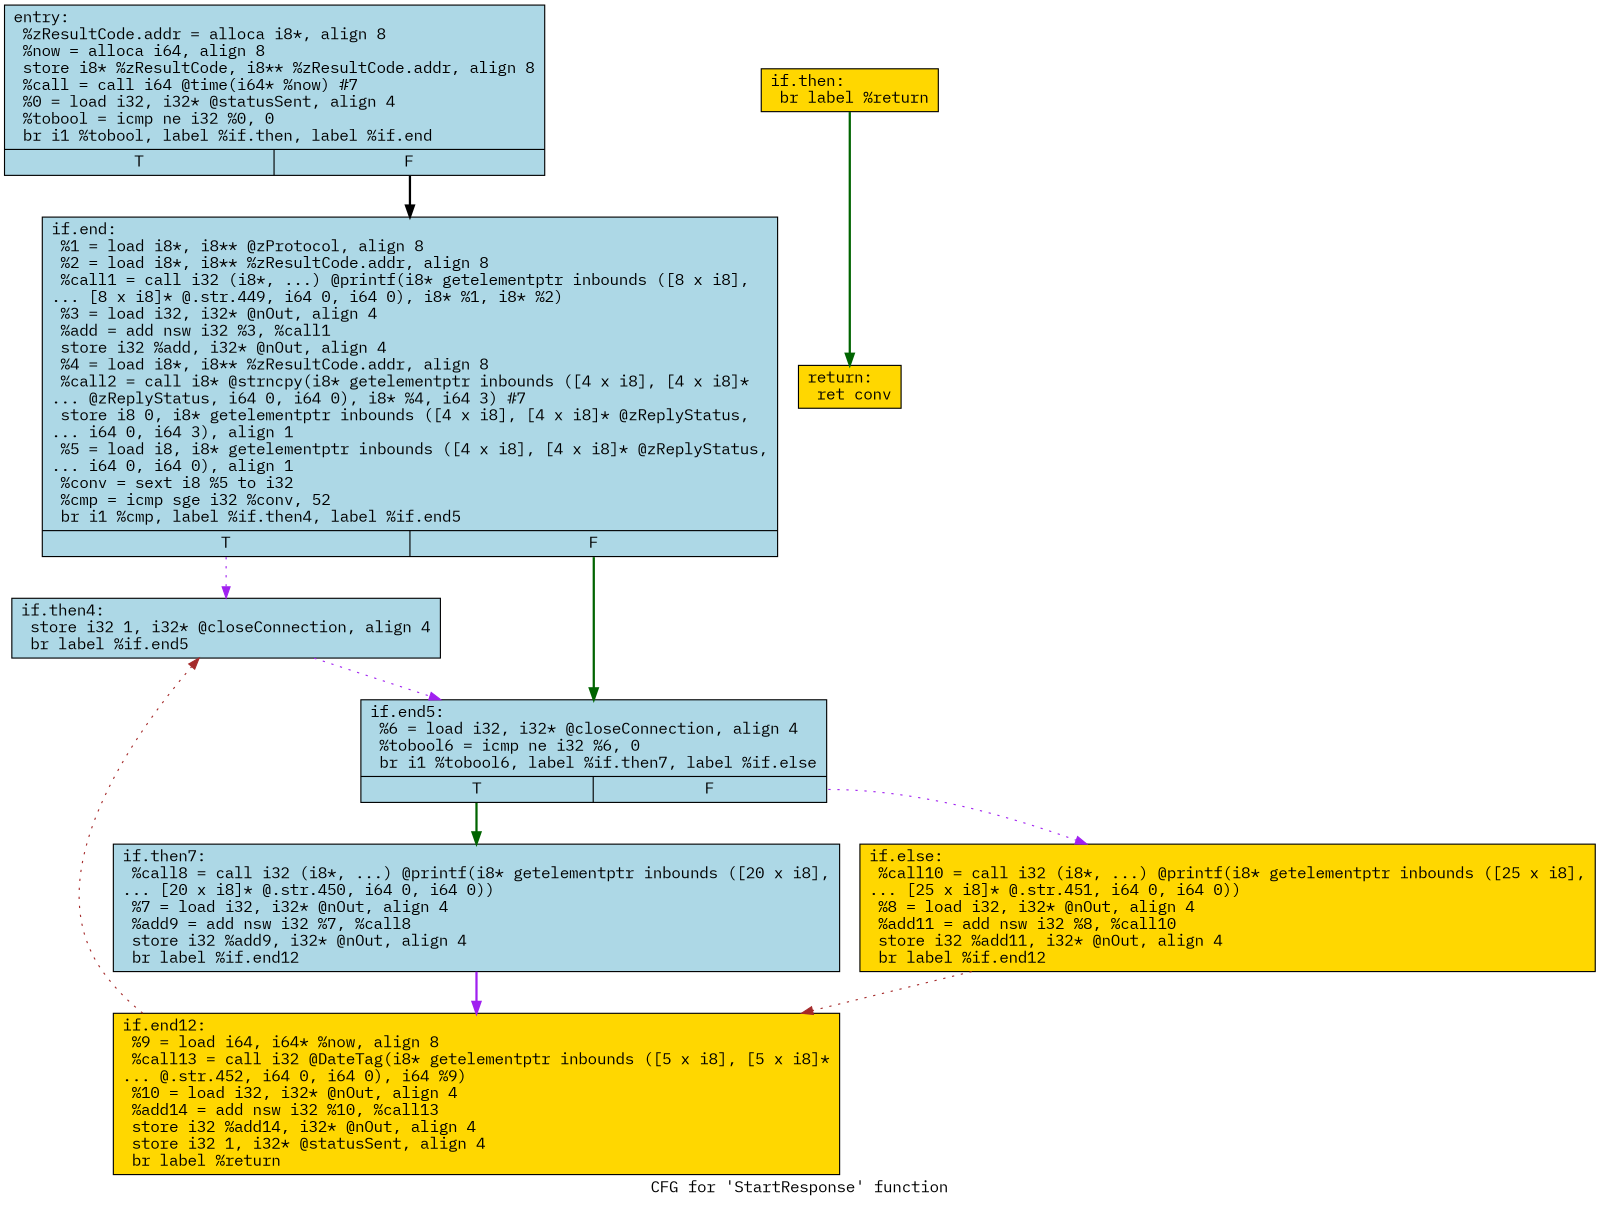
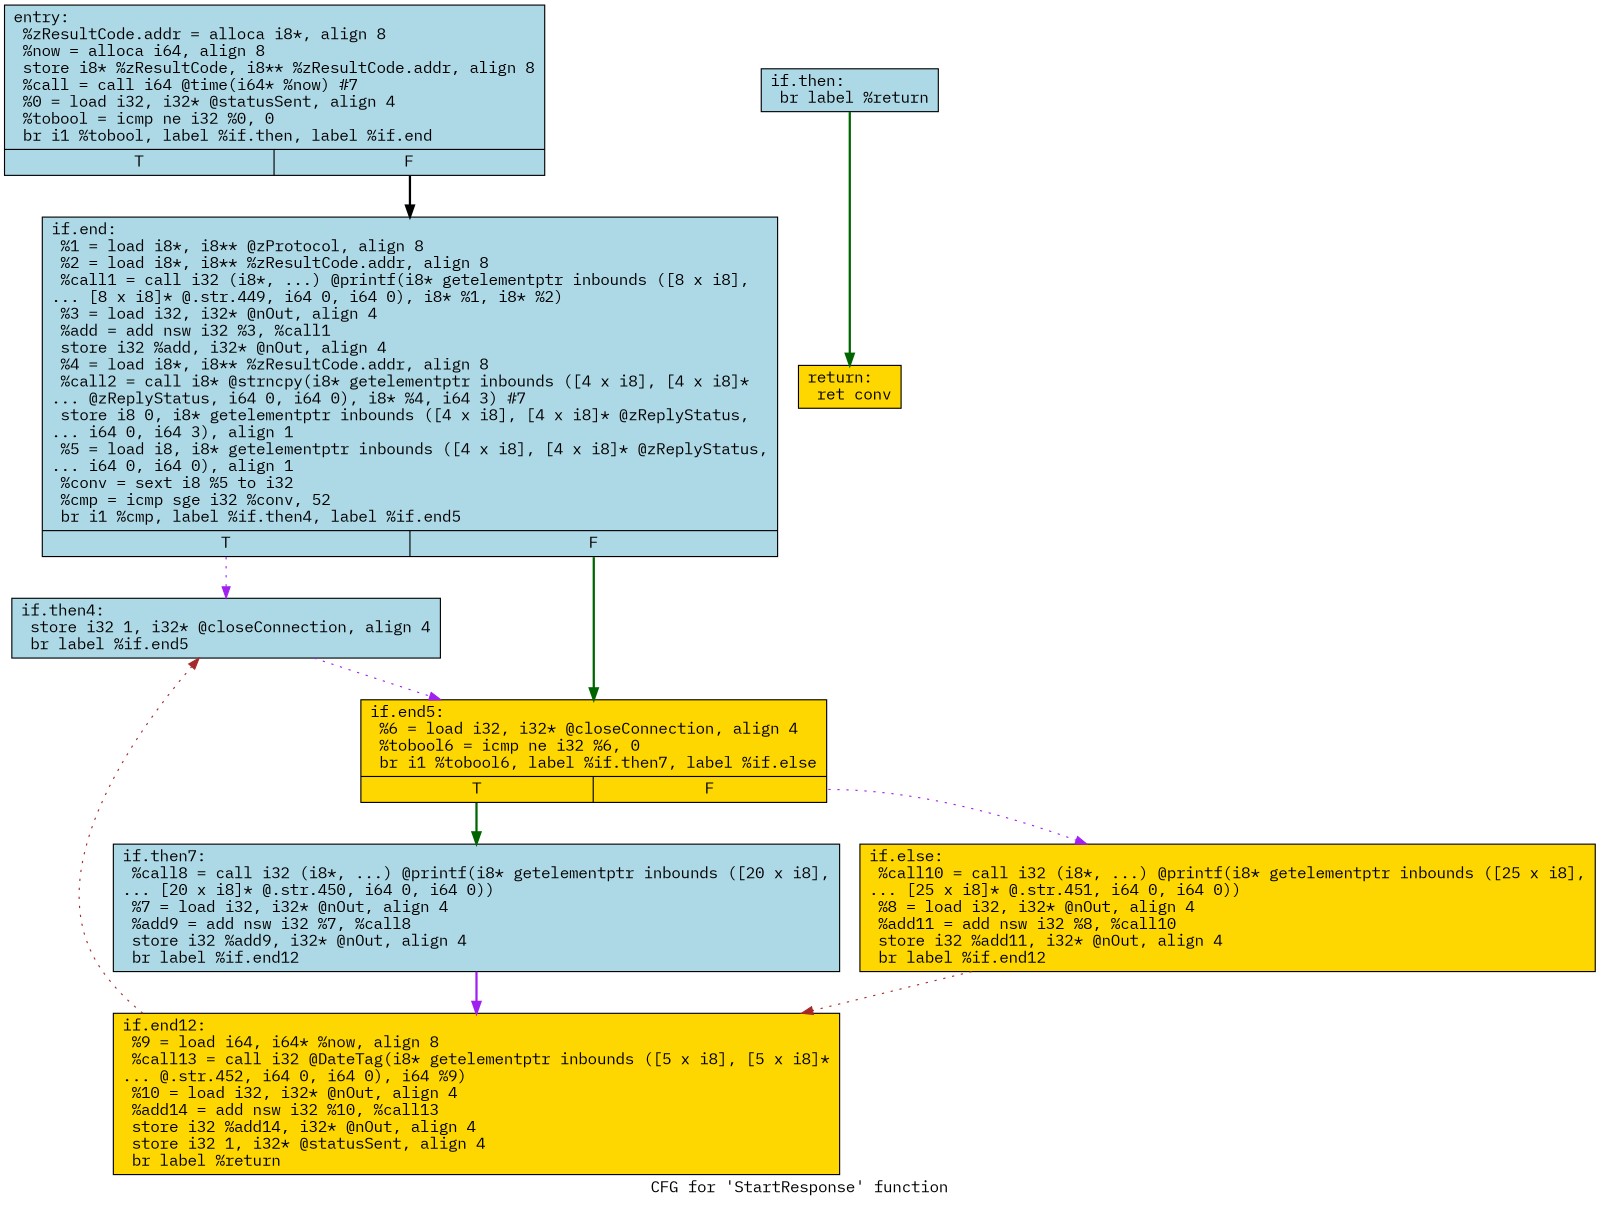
node "if.then:": fillcolor gold -> lightblue
node "if.end5:": fillcolor lightblue -> gold
